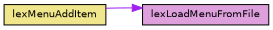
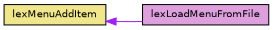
edge "lexMenuAddItem" -> "lexLoadMenuFromFile": reversed
